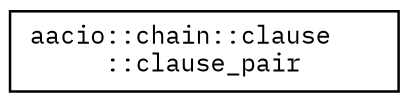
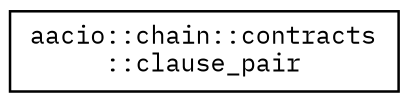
node "aacio::chain::clause ::clause_pair": label "aacio::chain::clause ::clause_pair" -> "aacio::chain::contracts ::clause_pair"
